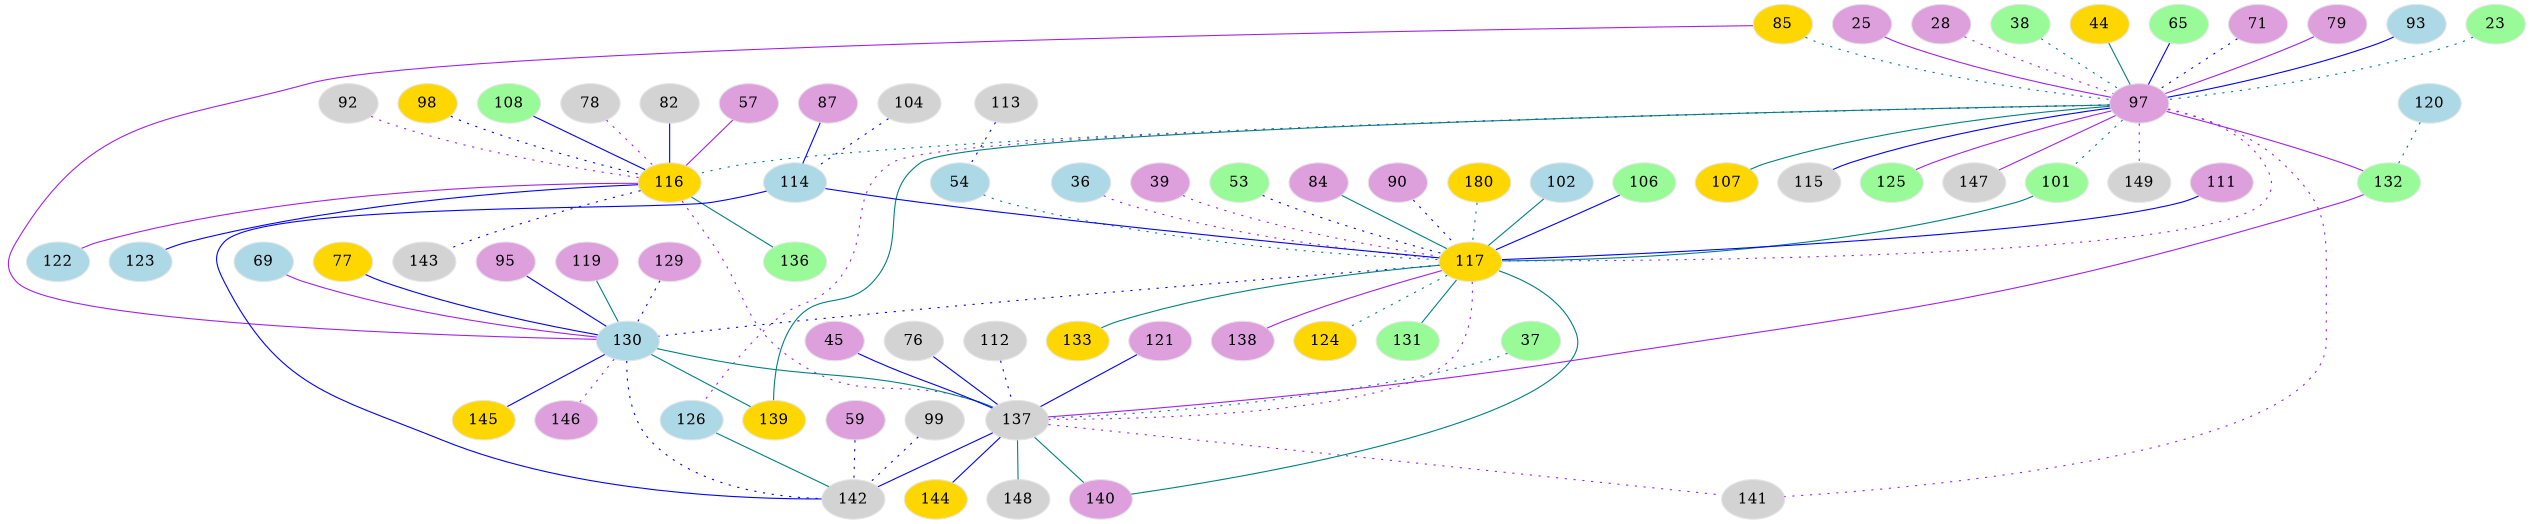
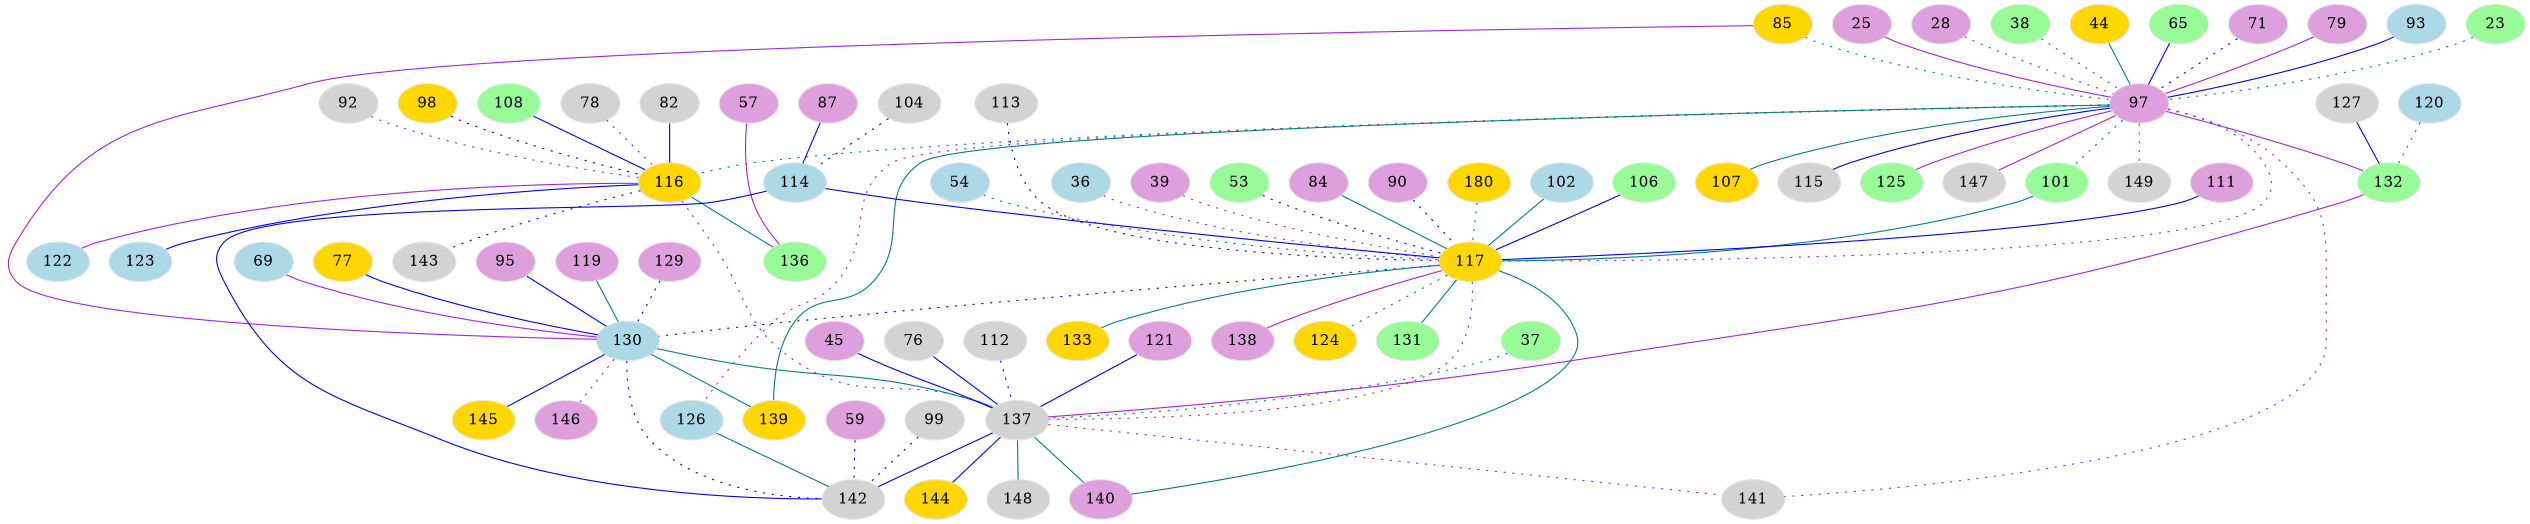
node "127": added
edge "113" -- "54": now "113" -- "117"
edge "57" -- "116": now "57" -- "136"
